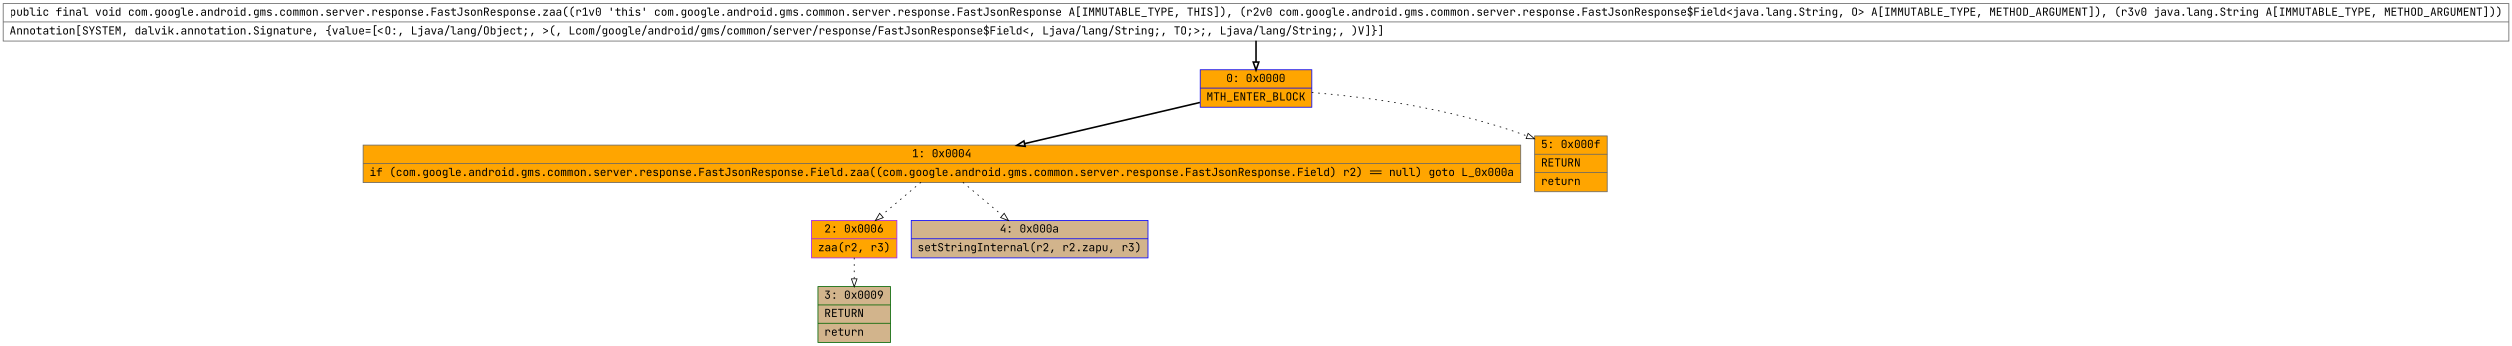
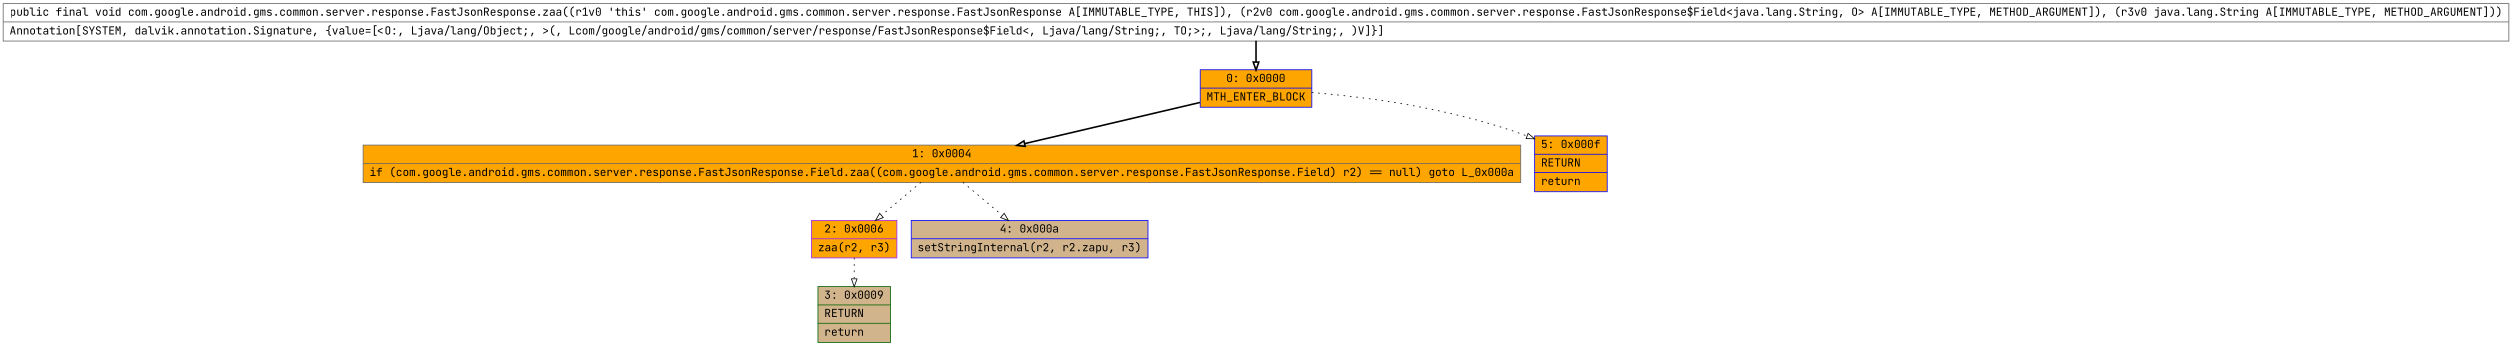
node "5: 0x000f": color gray40 -> blue
